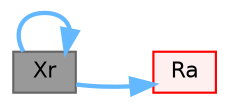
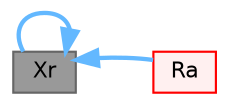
edge "Xr" -> "Ra": reversed
